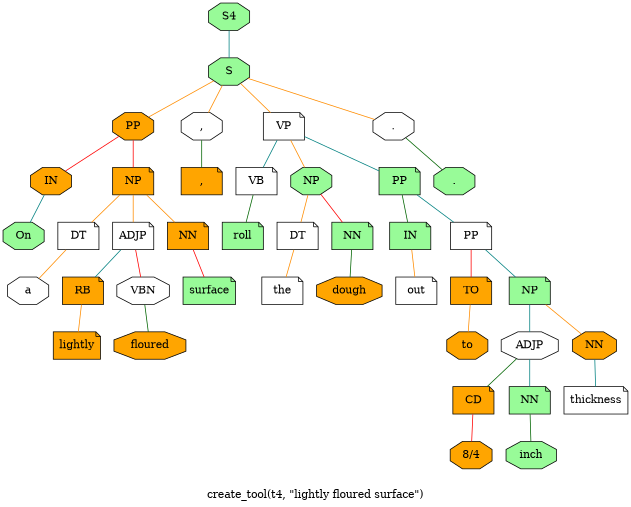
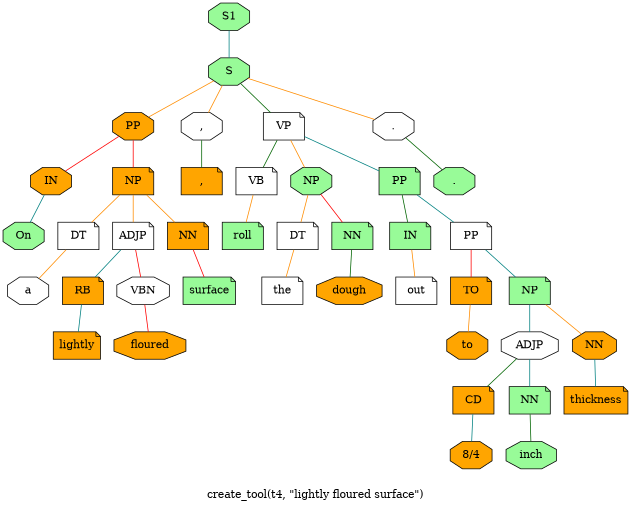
node "S4": label "S4" -> "S1"
edge "S" -- "VP": color darkorange -> darkgreen
edge "VP" -- "VB": color teal -> darkgreen
edge "VB" -- "roll": color darkgreen -> darkorange
edge "RB" -- "lightly": color darkorange -> teal
edge "VBN" -- "floured": color darkgreen -> red
node "thickness": fillcolor white -> orange
edge "CD" -- "8/4": color red -> teal
